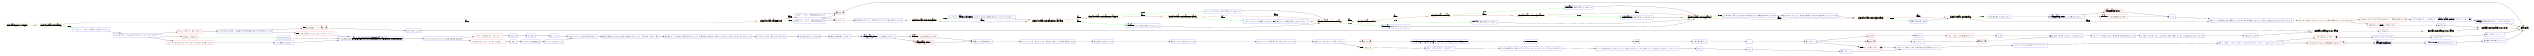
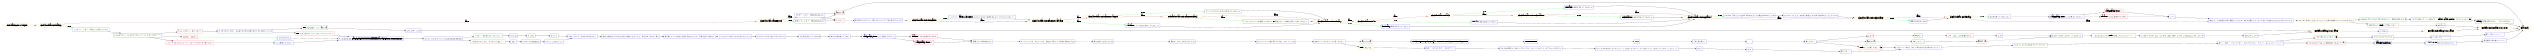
node "Check boolean AmirGameDevCandy": label "Check boolean AmirGameDevCandy" -> "Boolean boolean AmirGameDevCandy"
node "うわーーーー本当にうれしい幸せすぎて走り回れるくらいだ": label "うわーーーー本当にうれしい幸せすぎて走り回れるくらいだ" -> "またまたまたしてもAmirが先走っちゃったなーハハハ"
